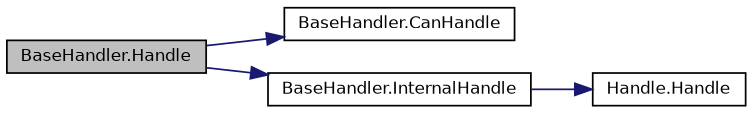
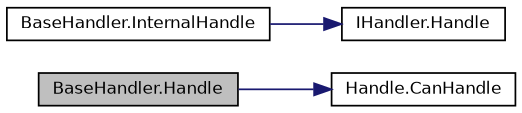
node "BaseHandler.CanHandle": label "BaseHandler.CanHandle" -> "Handle.CanHandle"
edge "BaseHandler.Handle" -> "BaseHandler.InternalHandle": removed
node "Handle.Handle": label "Handle.Handle" -> "IHandler.Handle"
